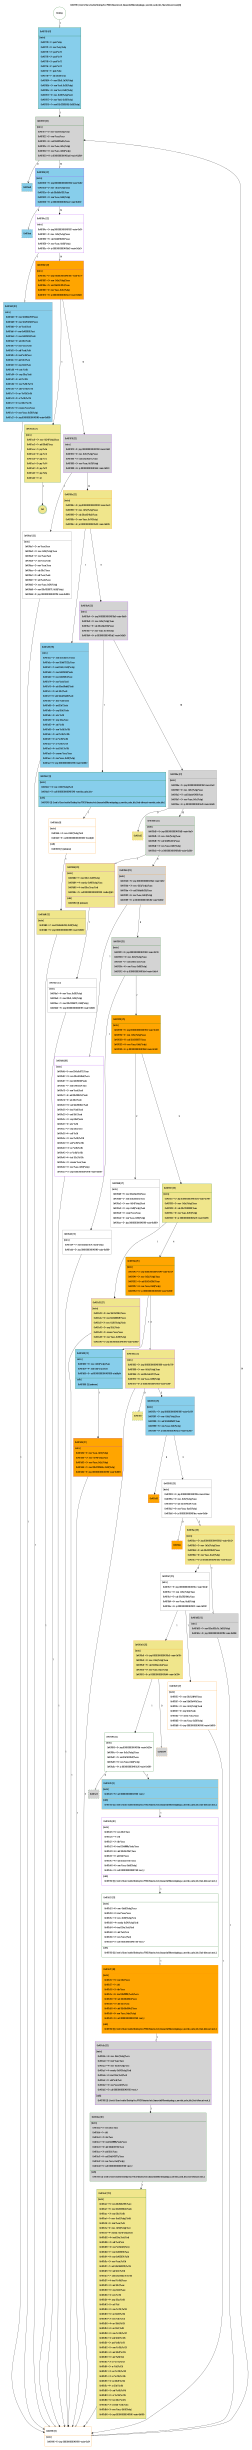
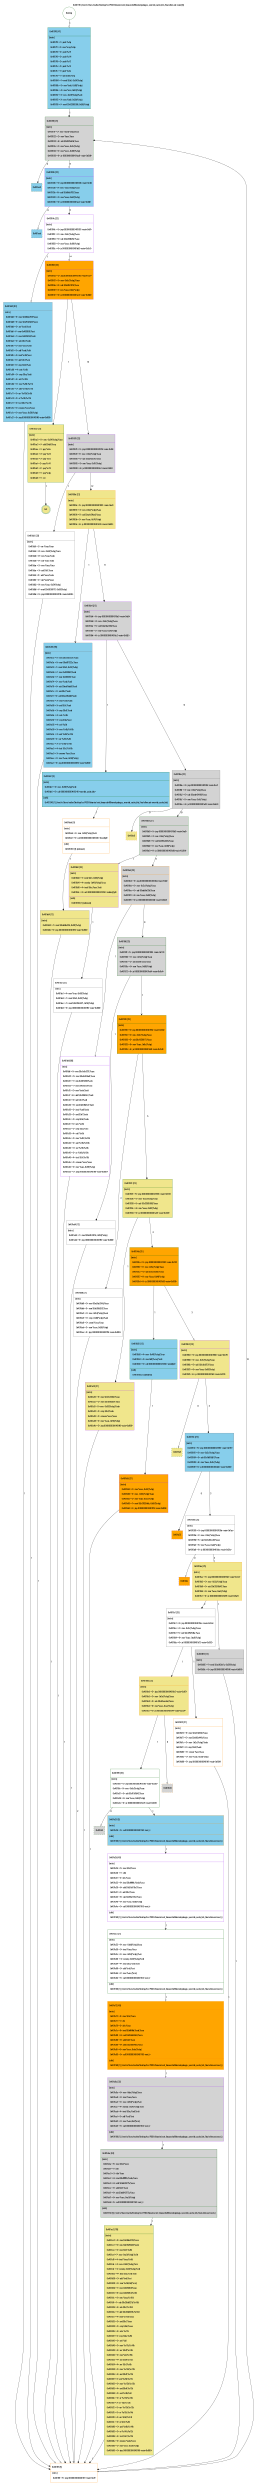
edge "0x401963 [25]" -> "0x401ff6 [5]": now "0x401bb8 [27]" -> "0x401ff6 [5]"
